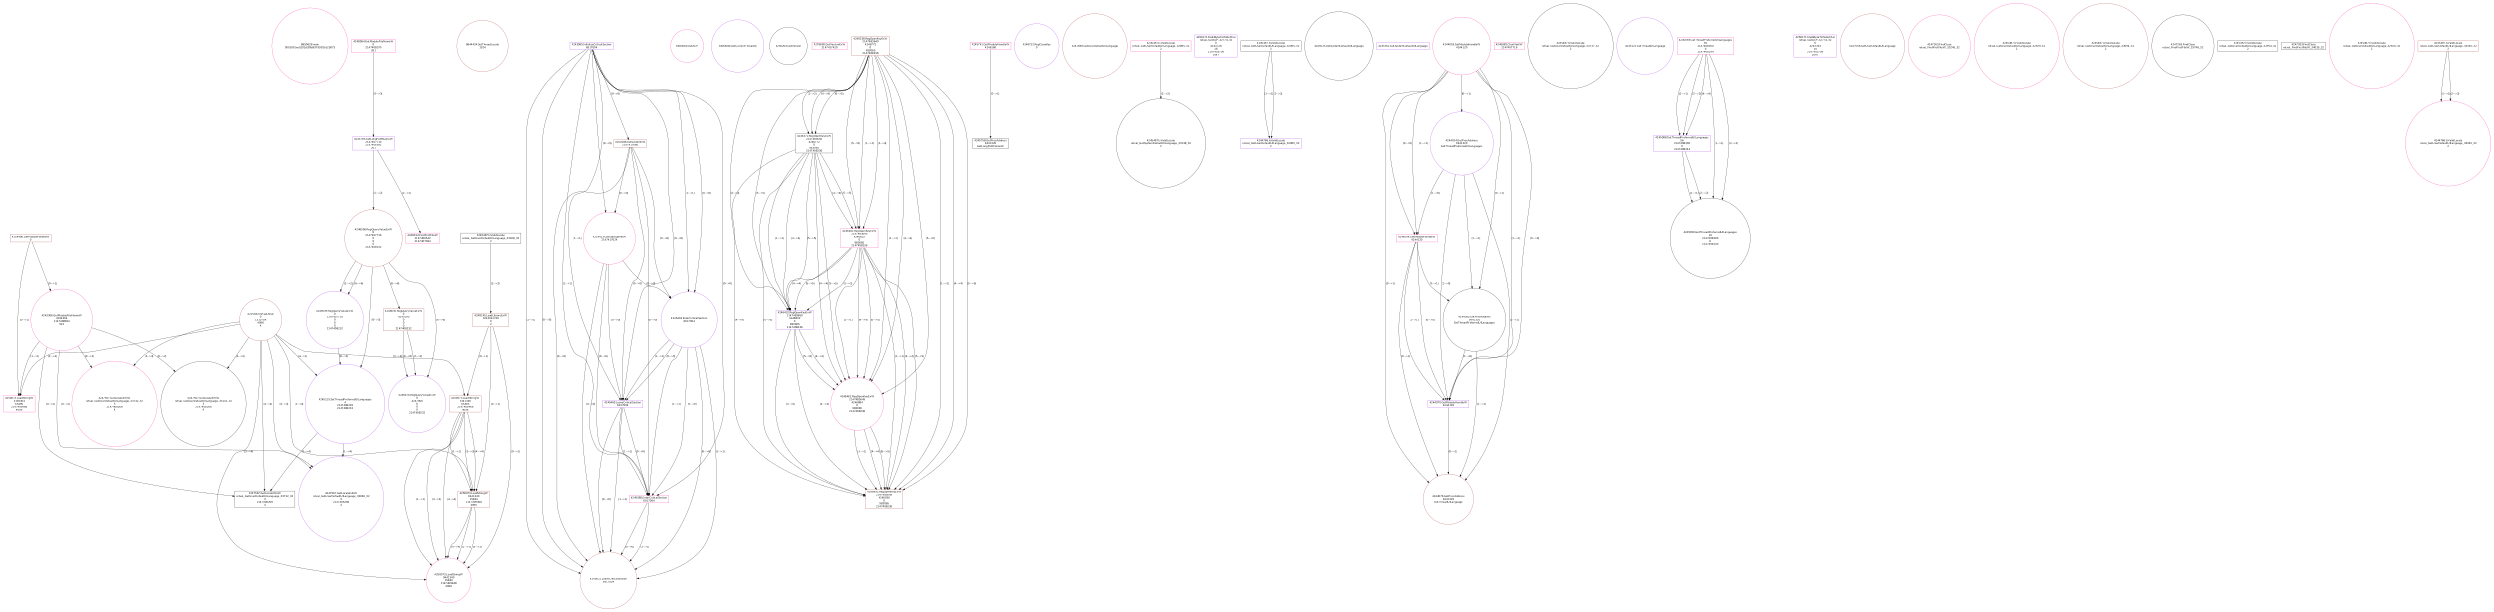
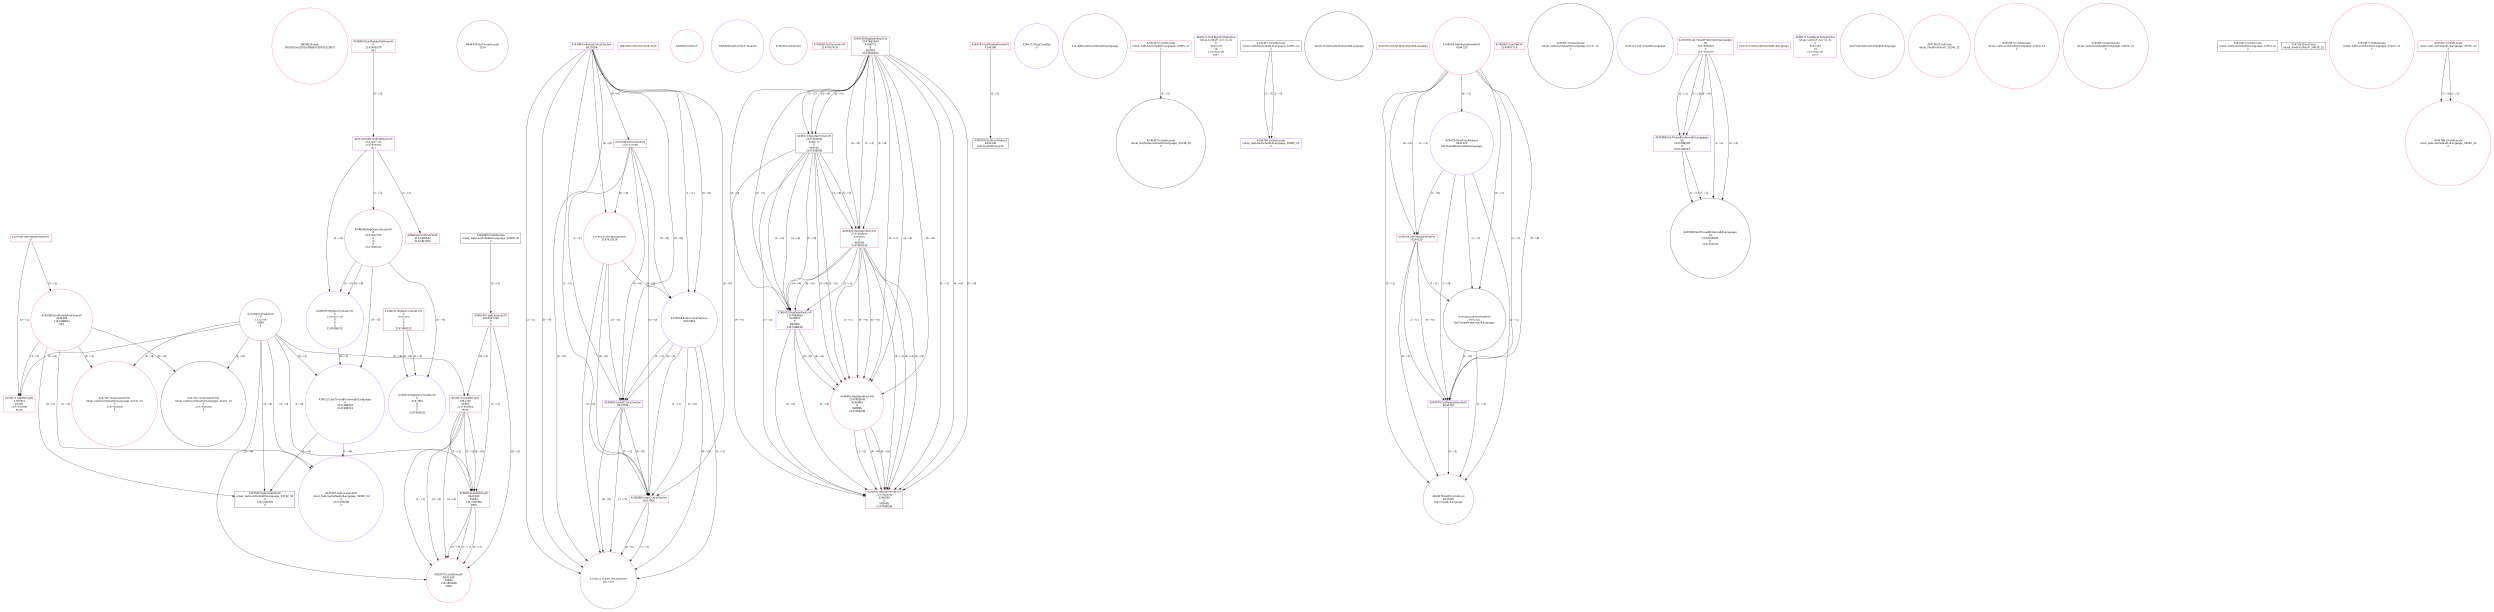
node "6844540.GetCommandLineW": added
node "4250204.GetVersion": color black -> brown
node "4247923.GetSystemDefaultUILanguage": added
node "4247263.FindClose retval_FindFirstFileW_33748_32": removed
edge "4245785.GetLongPathNameW 2147407710 2147406542 261" -> "4246599.RegQueryValueExW 0 2147407710 0 0 0 2147408232": added, label "(1-->2)"
edge "4246556.RegQueryValueExW 0 2147407710 0 0 0 2147408232" -> "4246635.RegQueryValueExW 0 4247000 0 0 0 2147408232": removed, label "(6-->6)"
